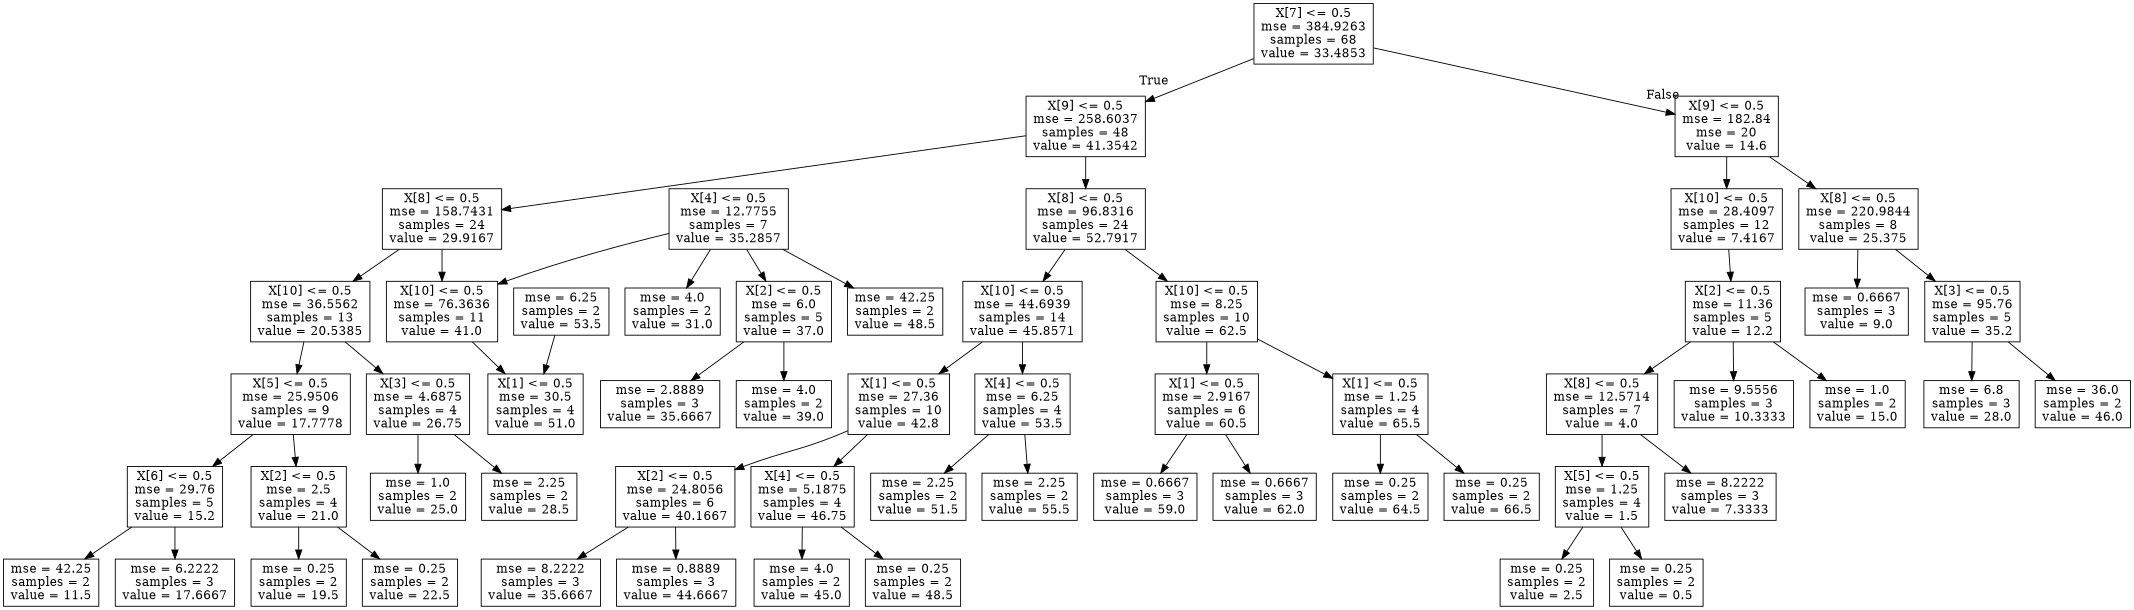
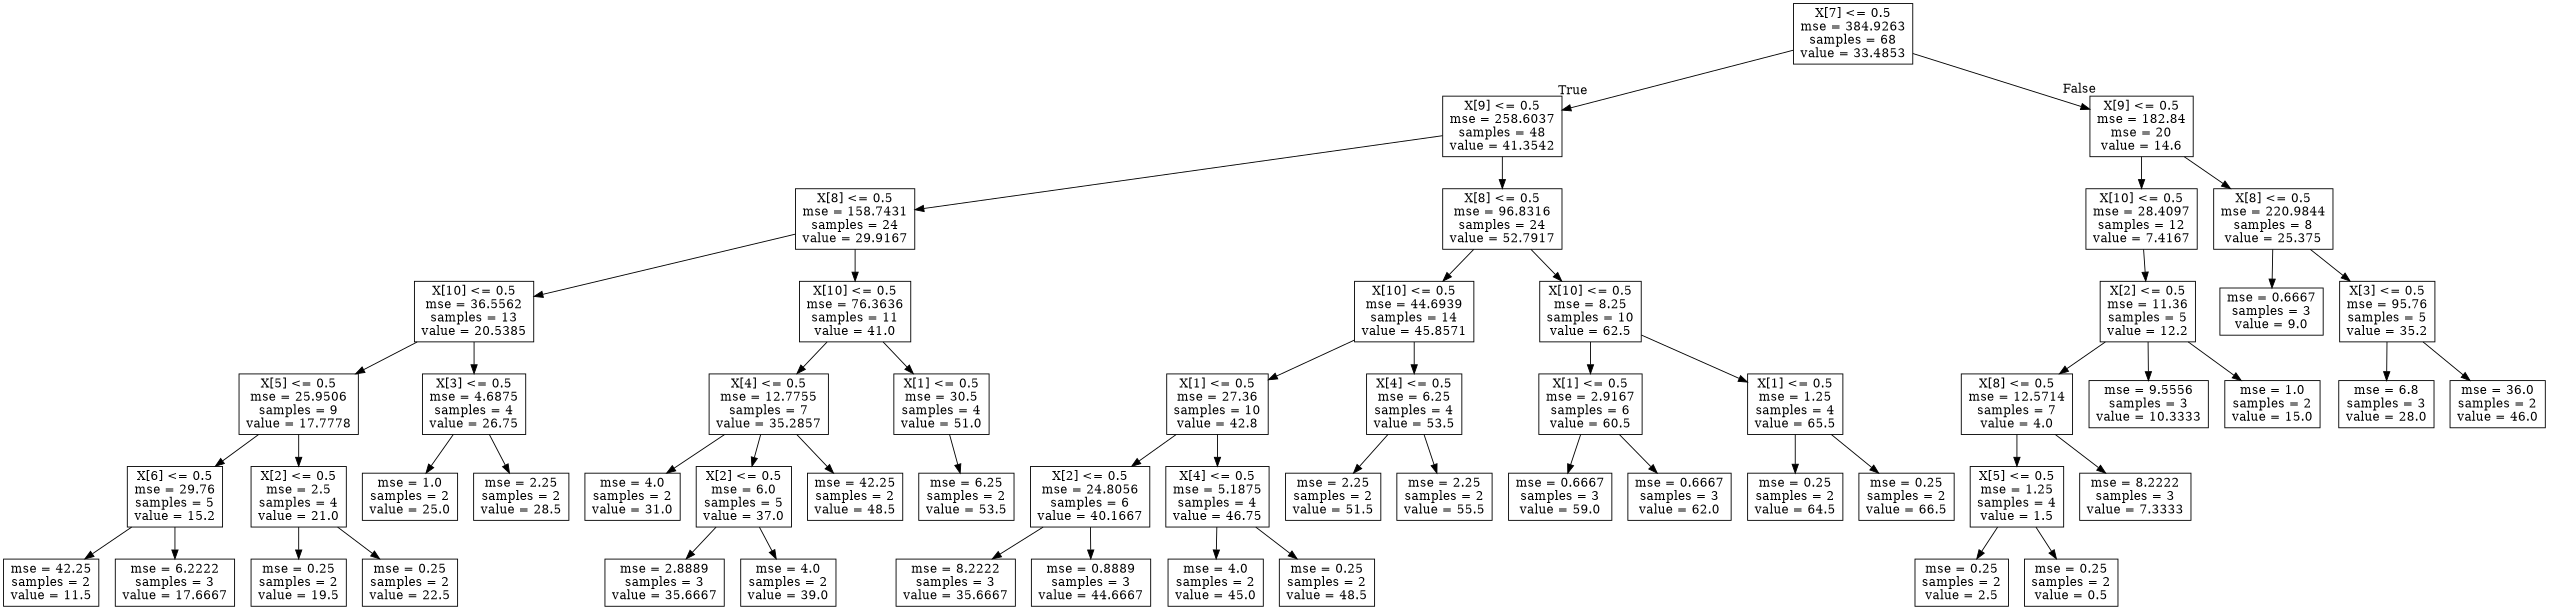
edge "X[4] <= 0.5 mse = 12.7755 samples = 7 value = 35.2857" -> "X[10] <= 0.5 mse = 76.3636 samples = 11 value = 41.0": reversed
edge "mse = 6.25 samples = 2 value = 53.5" -> "X[1] <= 0.5 mse = 30.5 samples = 4 value = 51.0": reversed
